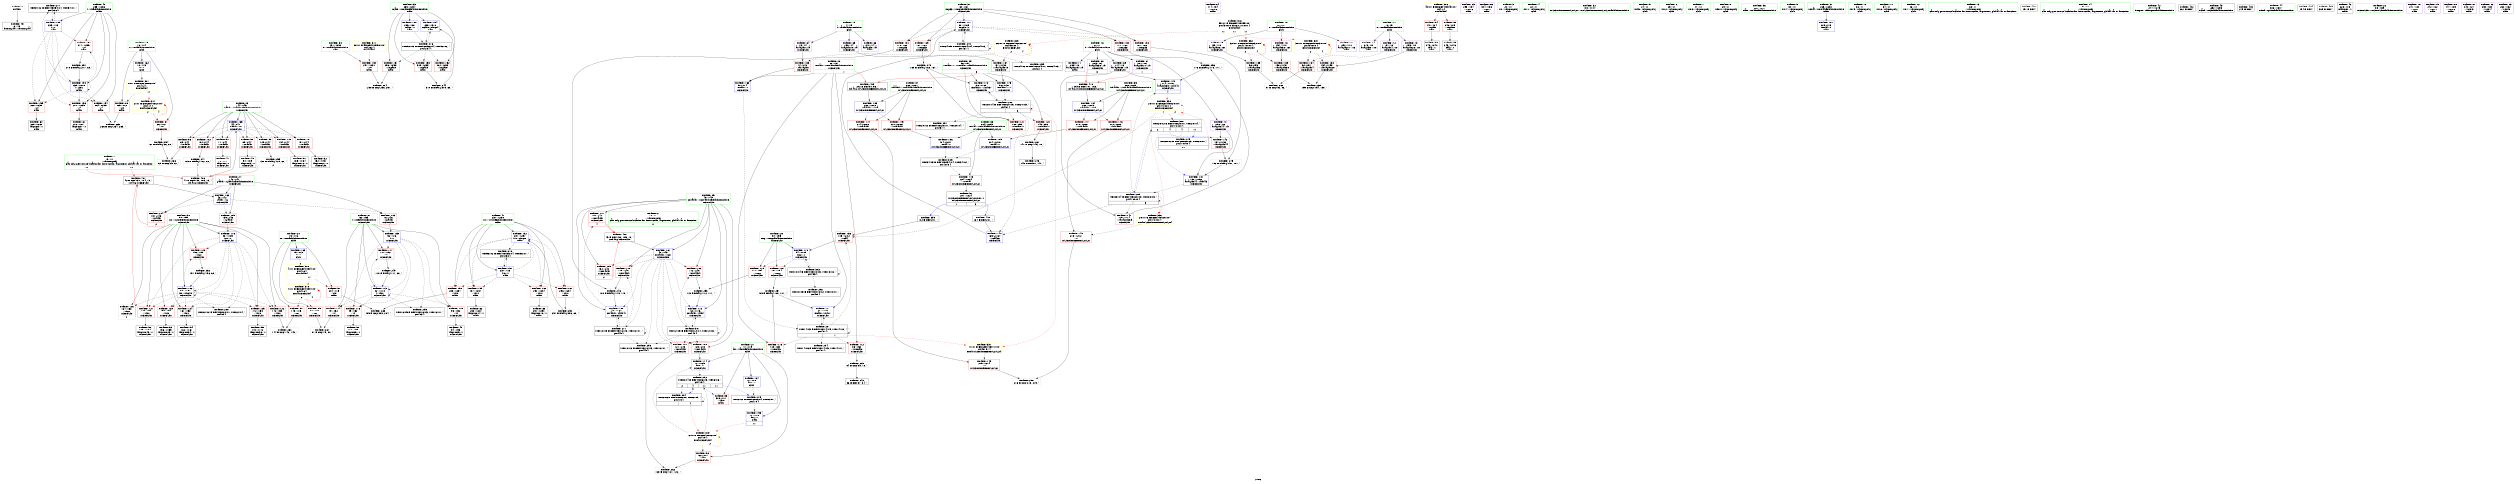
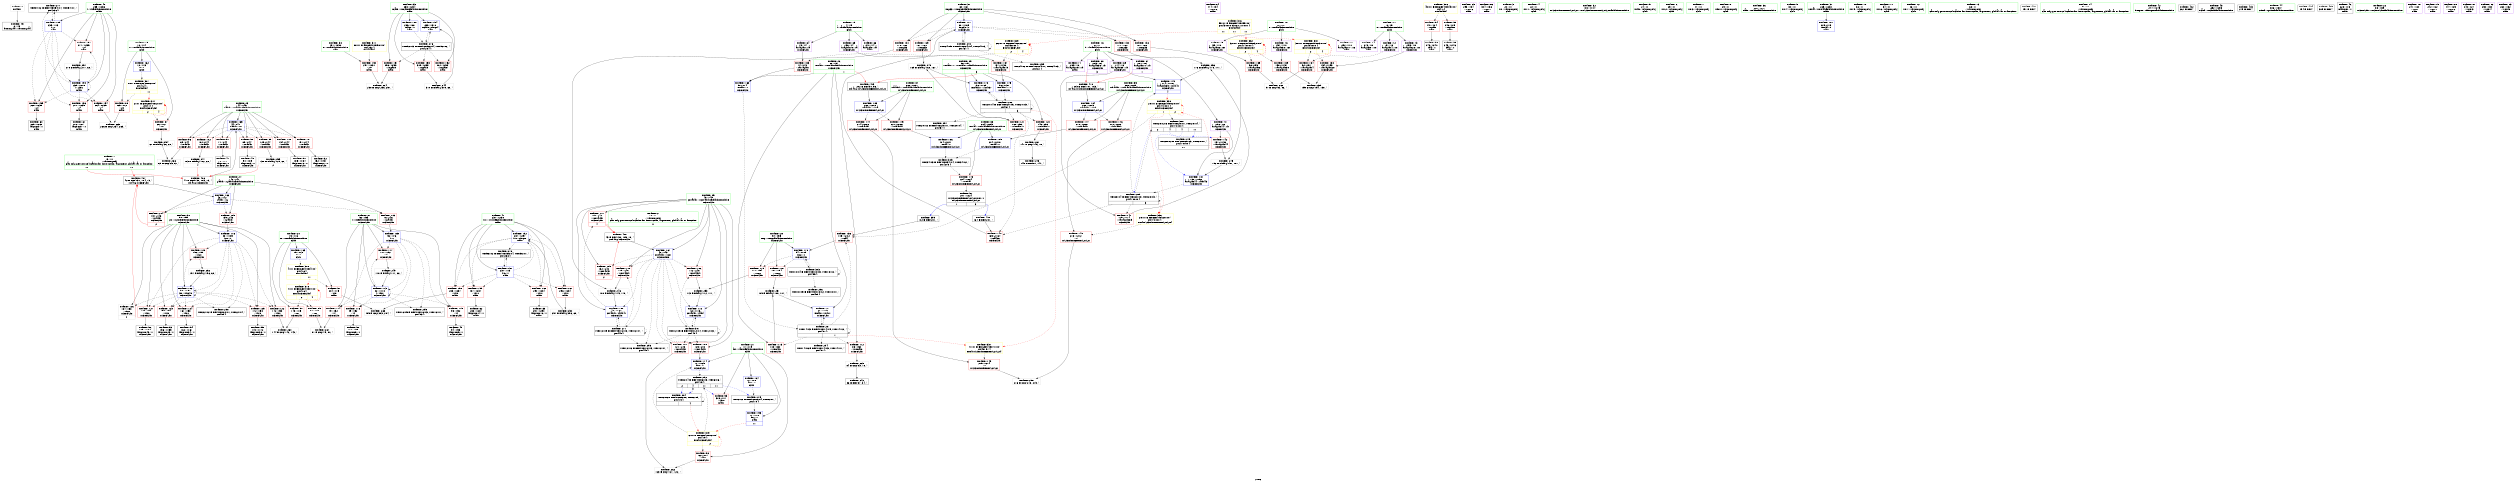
node "NodeID: 140": color blue -> red
